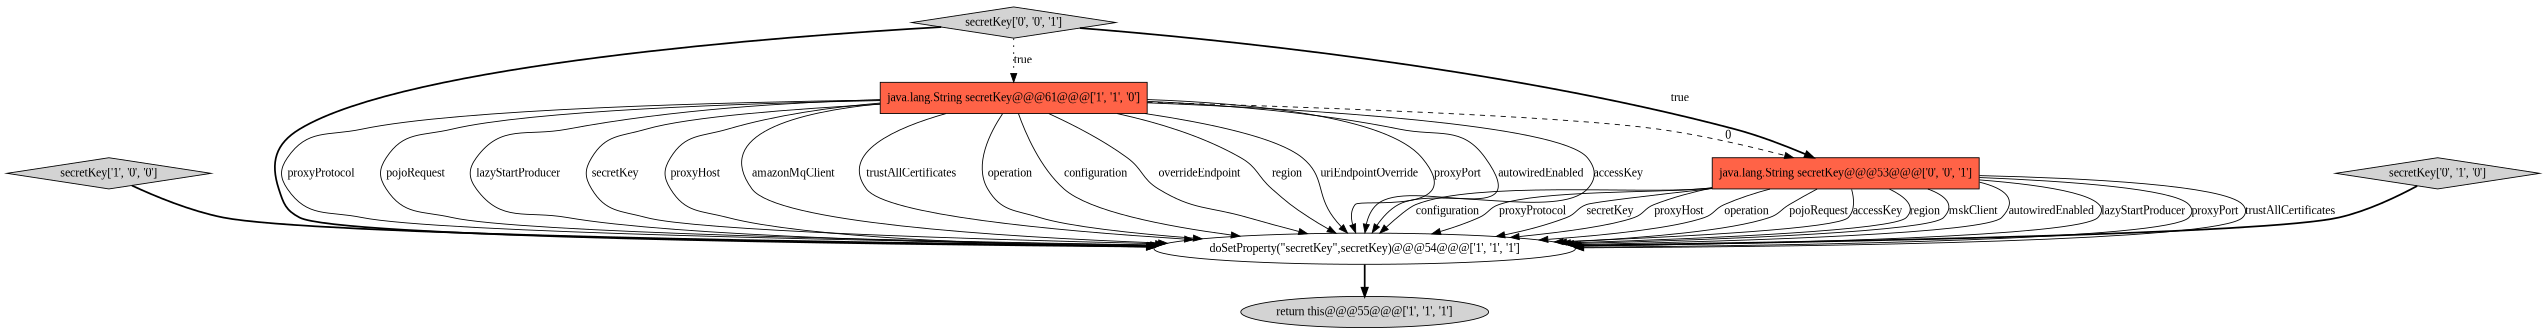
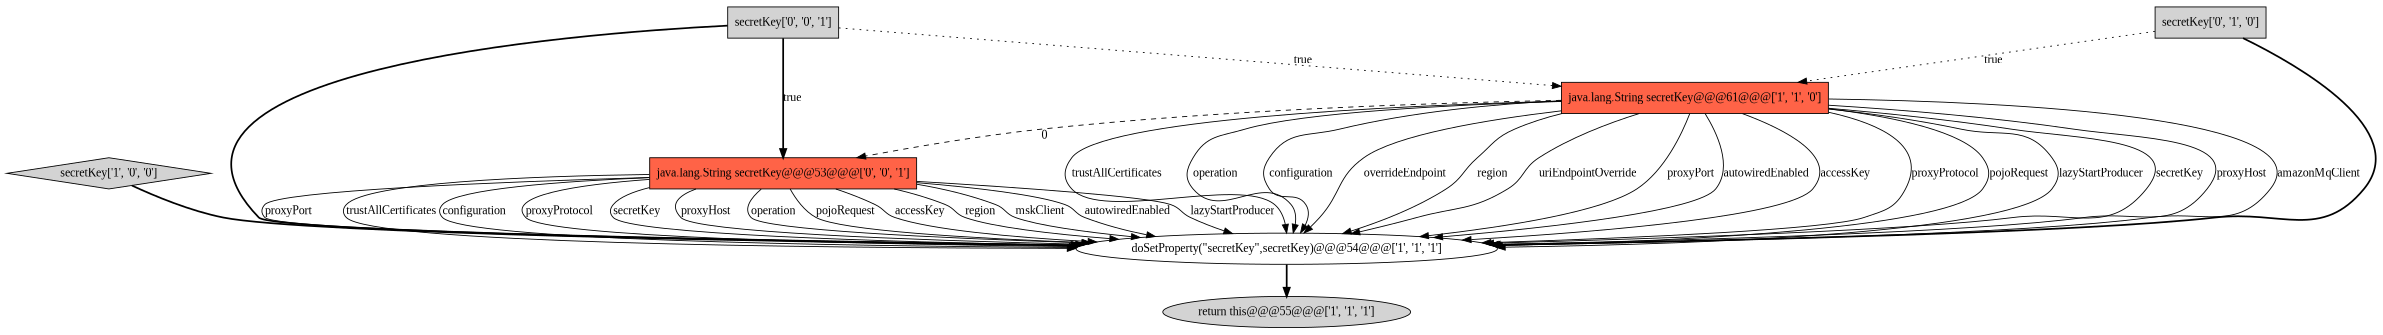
node "secretKey['0', '0', '1']": shape diamond -> box
edge "secretKey['0', '1', '0']" -> "java.lang.String secretKey@@@61@@@['1', '1', '0']": added, label "true"
node "secretKey['0', '1', '0']": shape diamond -> box
